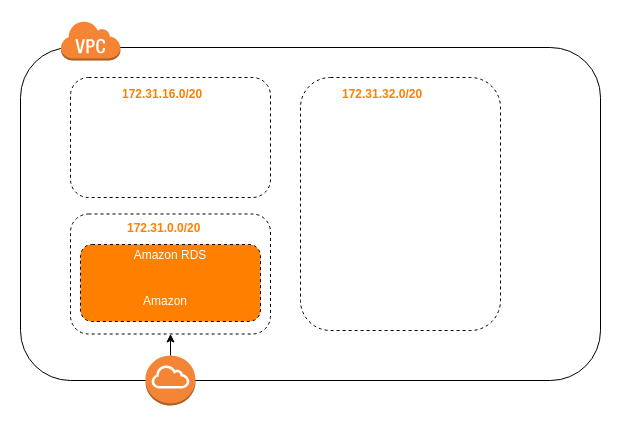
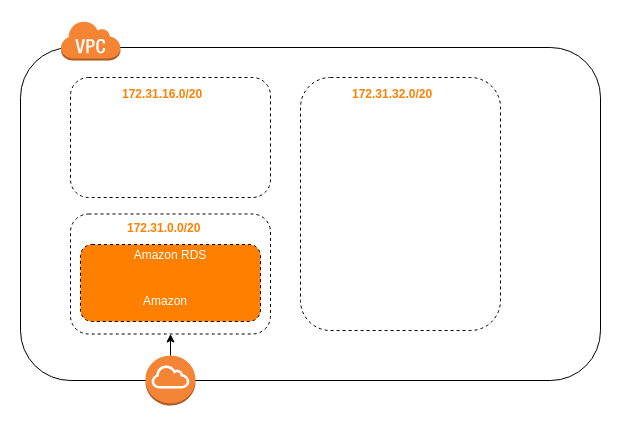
node "172.31.32.0/20": moved (386, 96) -> (396, 96)
